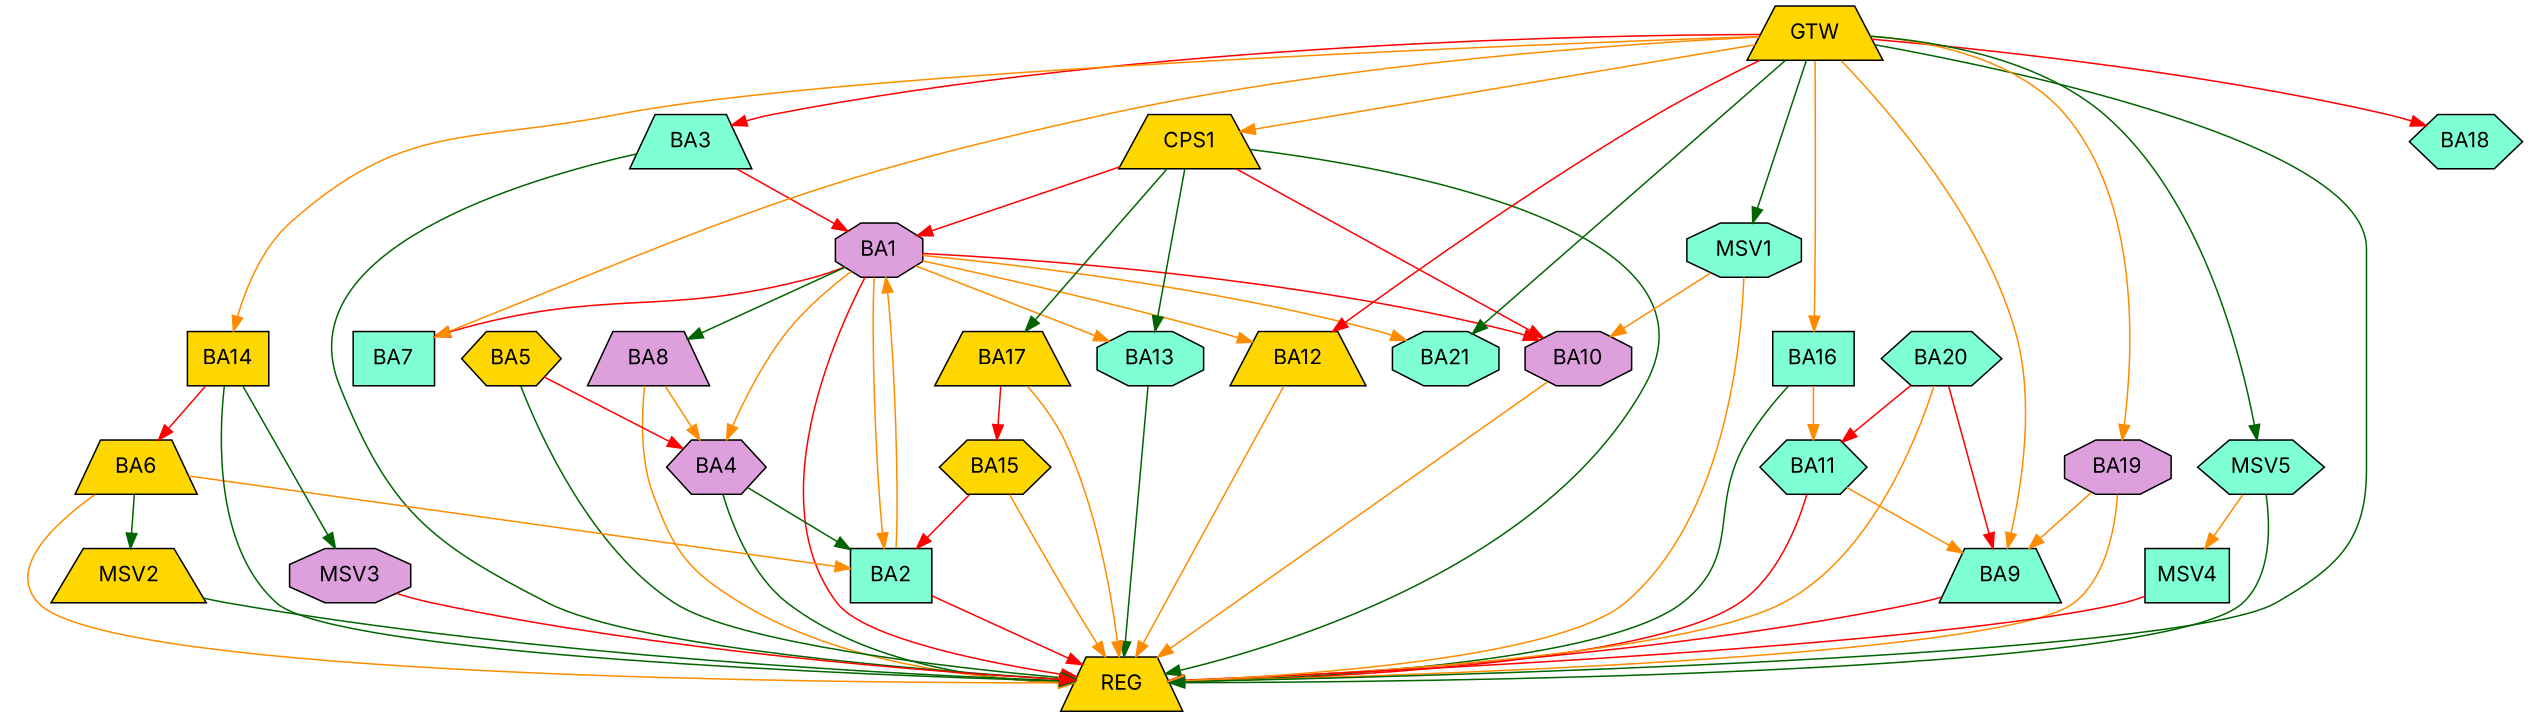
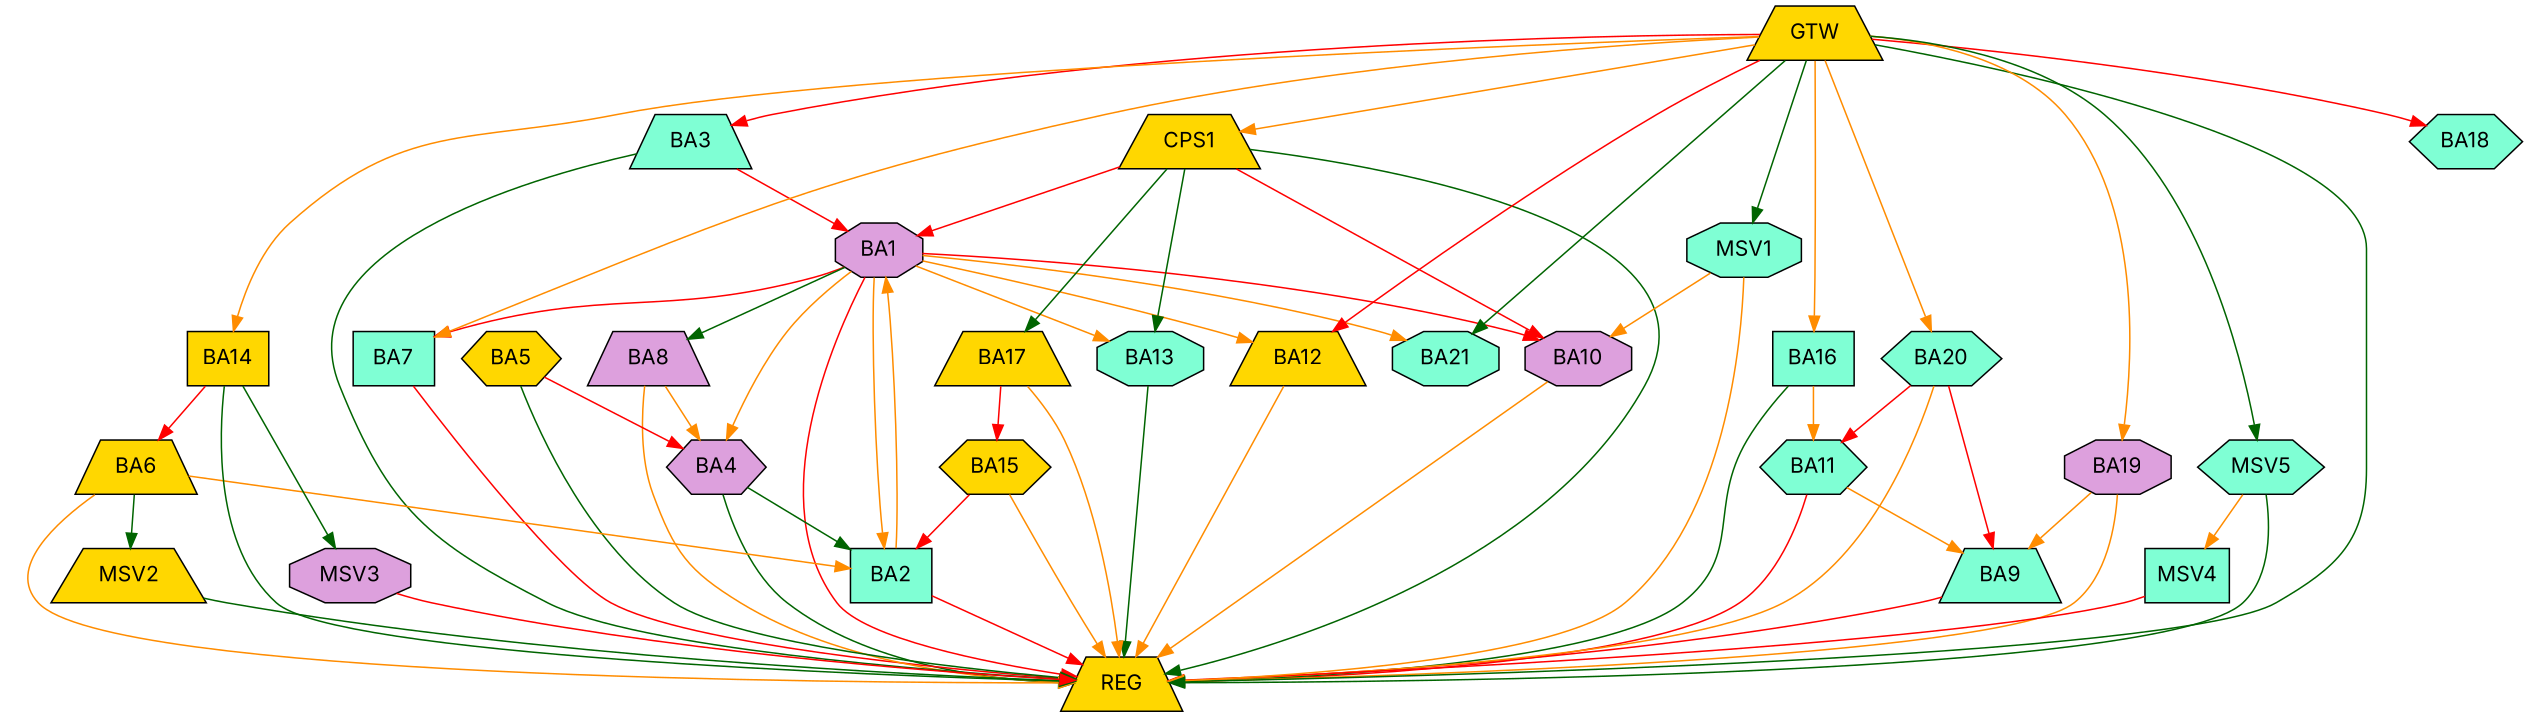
edge "GTW" -> "BA9": now "GTW" -> "BA20"
edge "BA7" -> "REG": added
